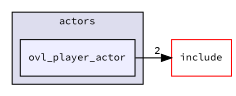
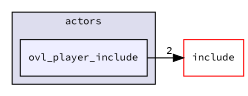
node "ovl_player_actor": label "ovl_player_actor" -> "ovl_player_include"
